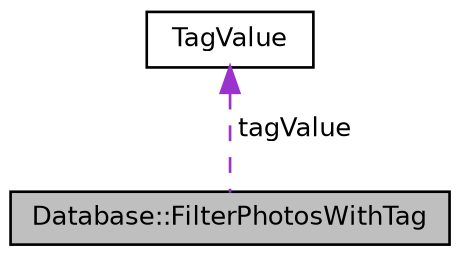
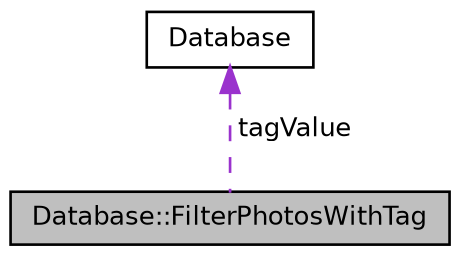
node "TagValue": label "TagValue" -> "Database"
